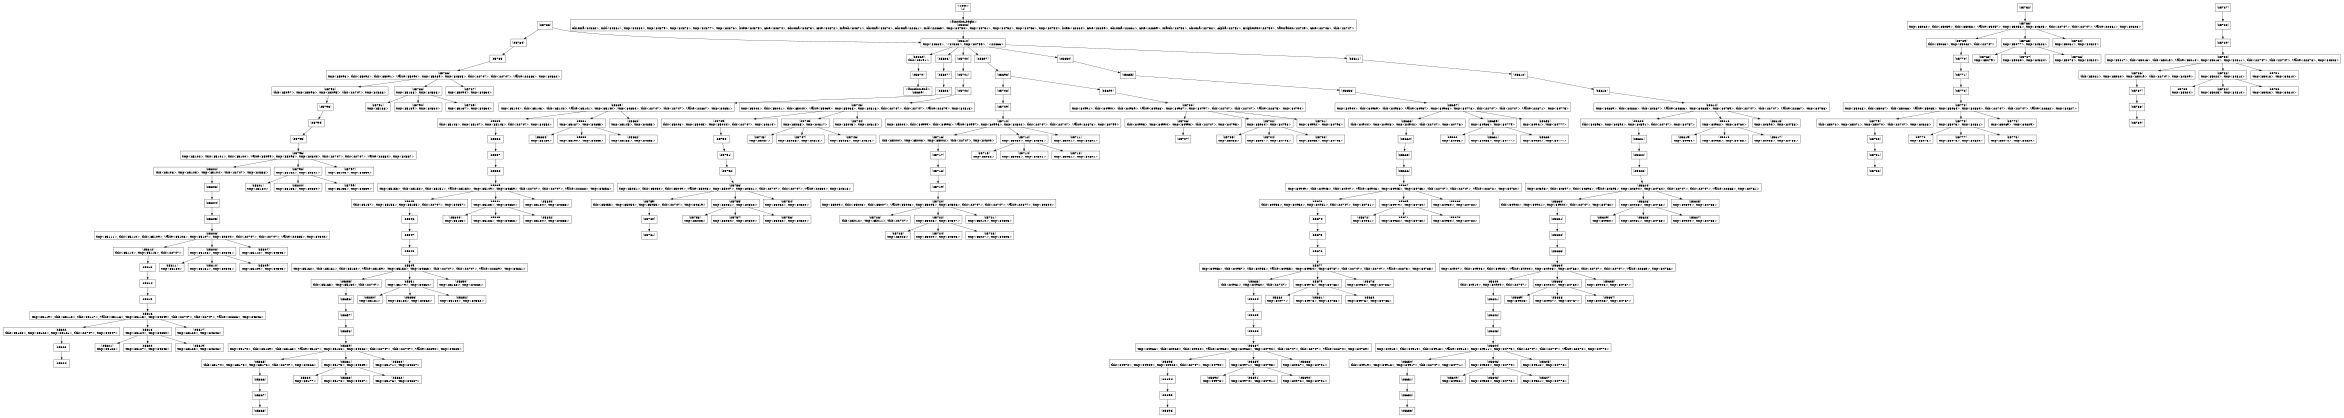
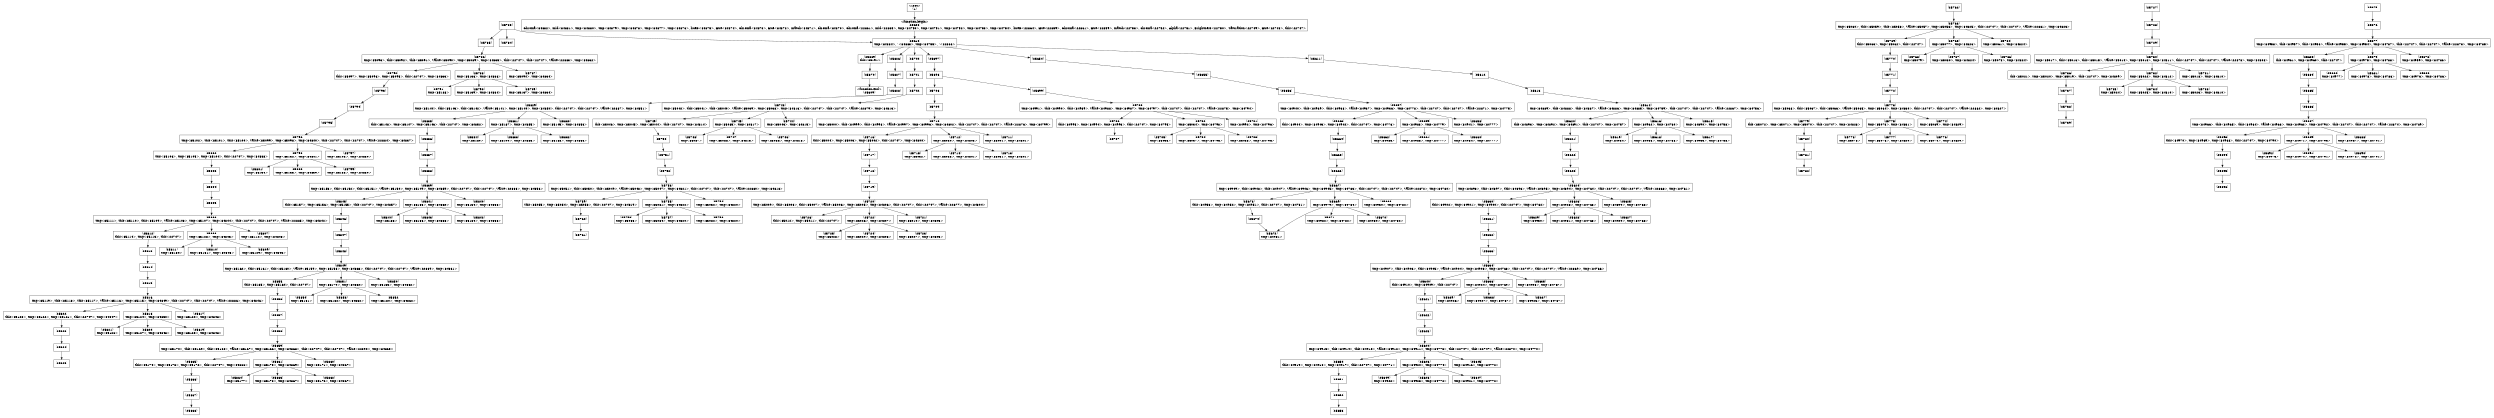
edge "(25784)" -> "(25785)": now "(25783)" -> "(25785)"
edge "(25674)" -> "(25675)": now "(25674)" -> "(25672) tmp<84981>"
node "(25825)": added
